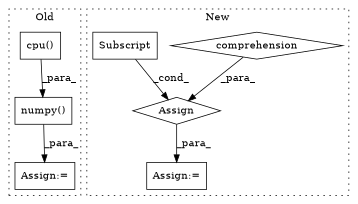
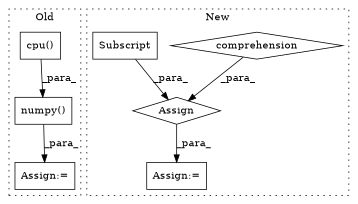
edge "Subscript" -> "Assign": label "_cond_" -> "_para_"
